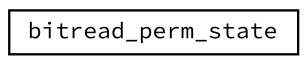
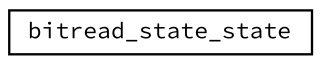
node "bitread_perm_state": label "bitread_perm_state" -> "bitread_state_state"
